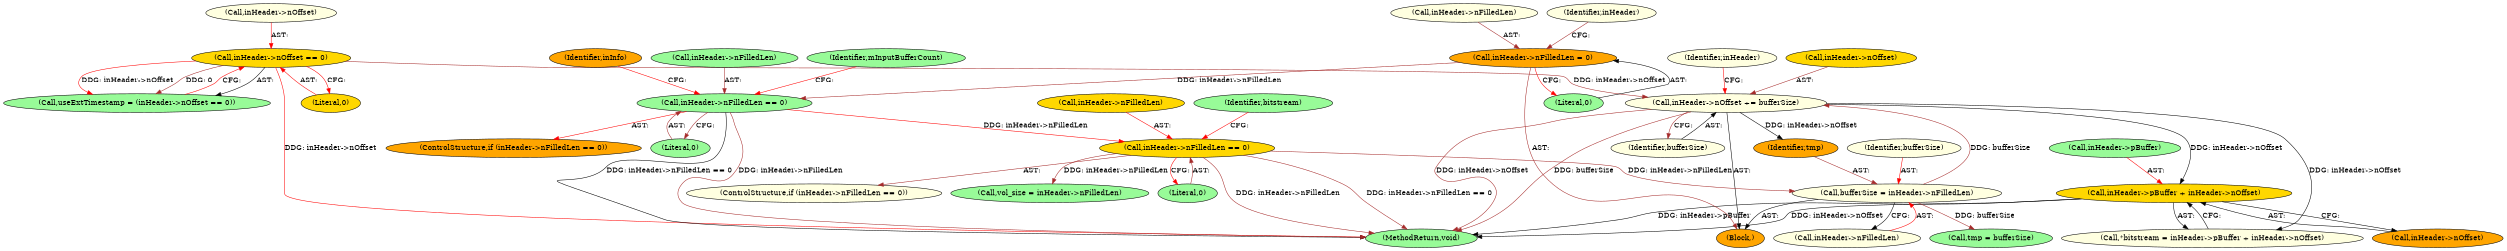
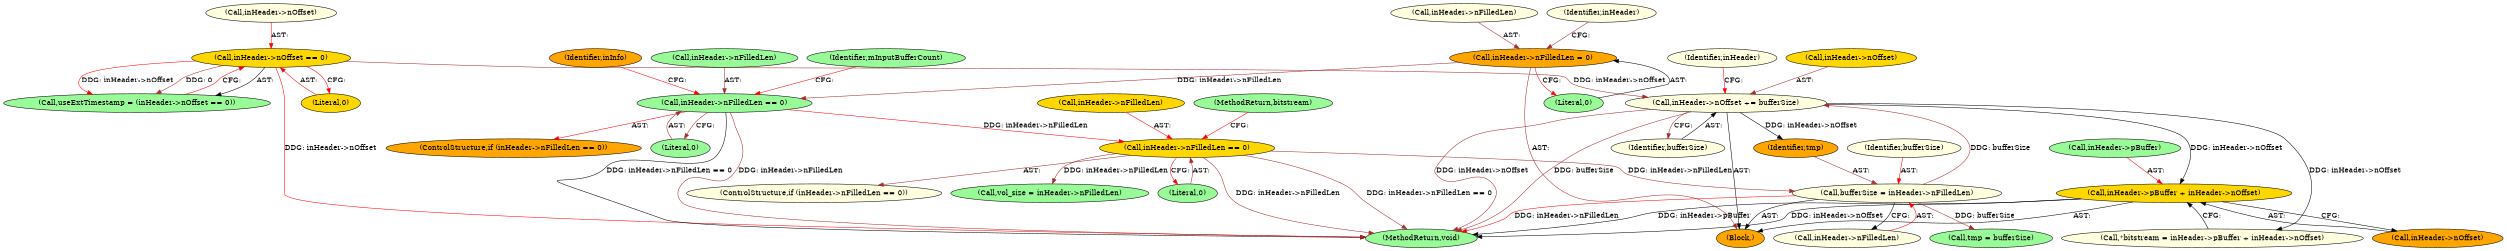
node "(Identifier,bitstream)": label "(Identifier,bitstream)" -> "(MethodReturn,bitstream)"
edge "(Call,bufferSize = inHeader->nFilledLen)" -> "(MethodReturn,void)": added, label "DDG: inHeader->nFilledLen"
edge "(Call,inHeader->pBuffer + inHeader->nOffset)" -> "(Call,*bitstream = inHeader->pBuffer + inHeader->nOffset)": now "(Call,inHeader->pBuffer + inHeader->nOffset)" -> "(Block,)"
